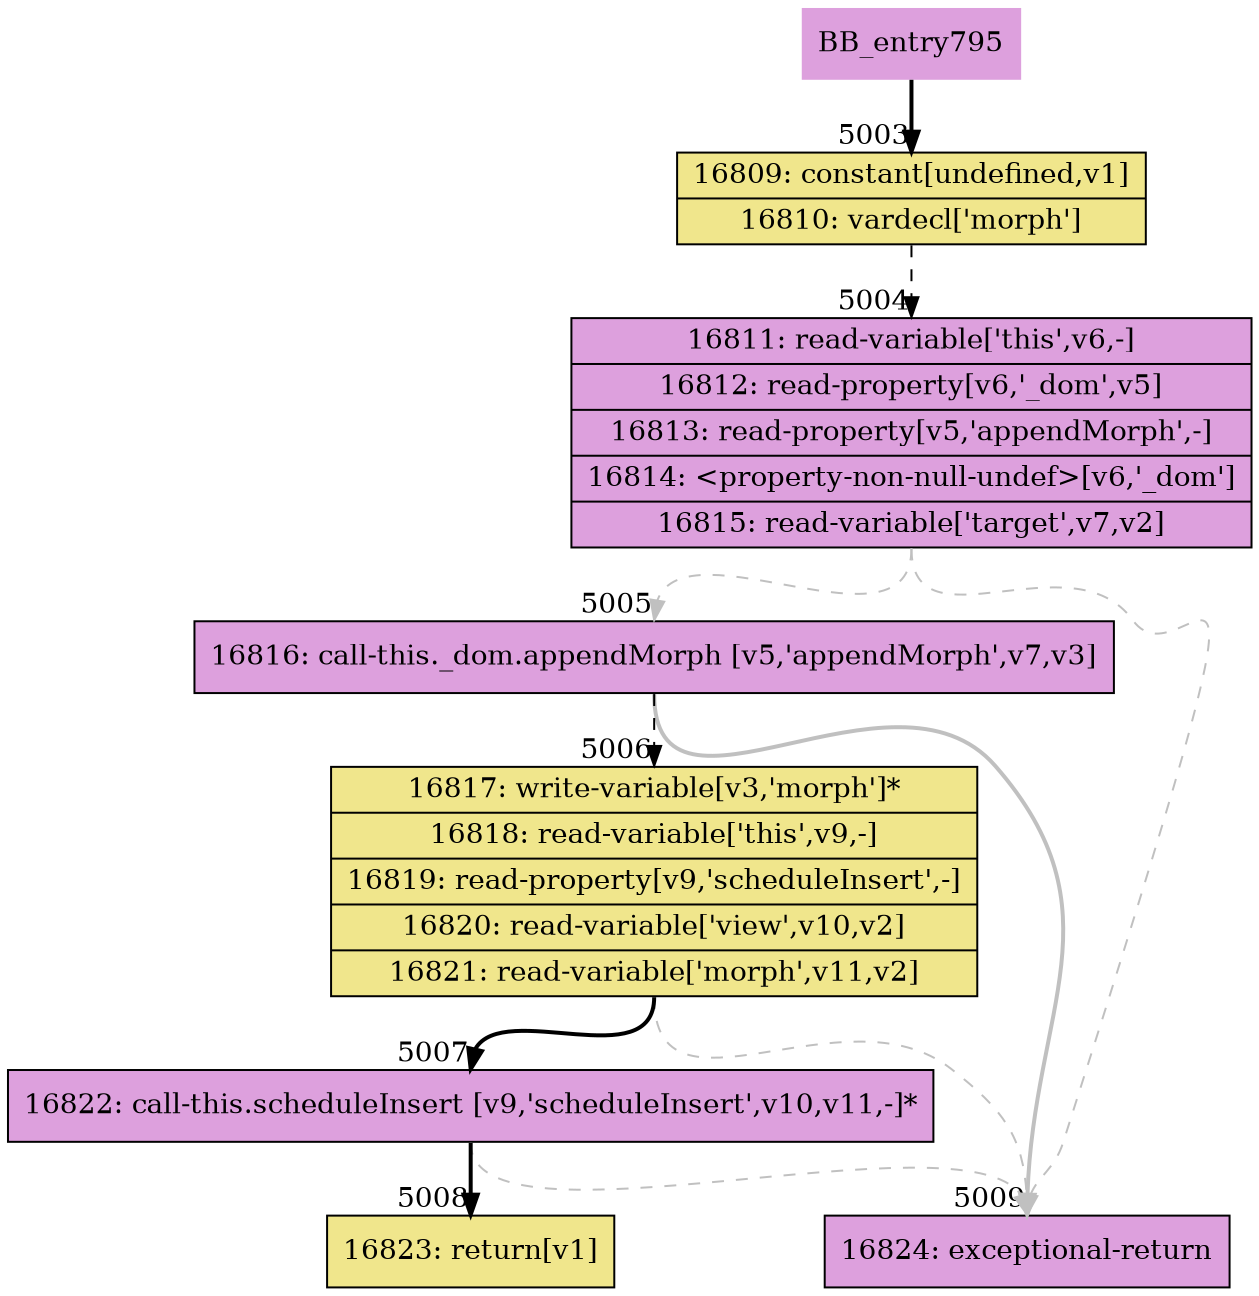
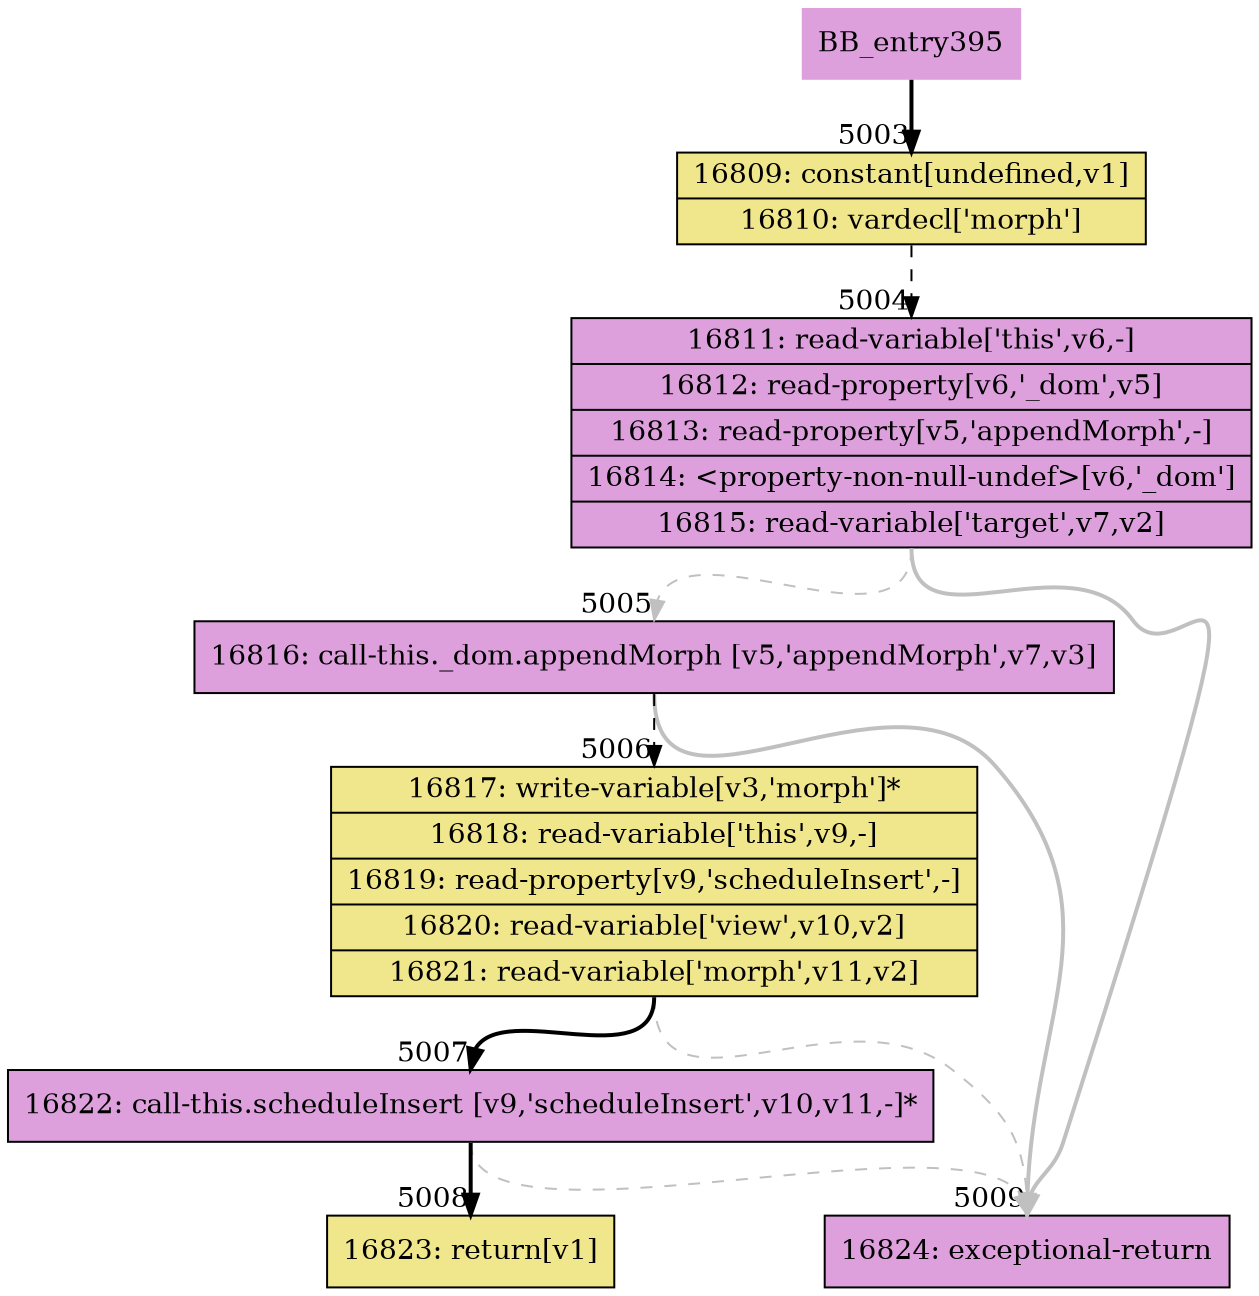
node "BB_entry795": label "BB_entry795" -> "BB_entry395"
edge "16811: read-variable['this',v6,-]" -> "16824: exceptional-return": style dashed -> bold
